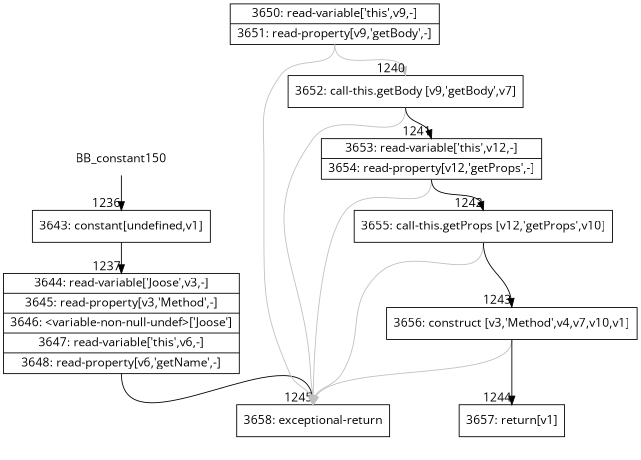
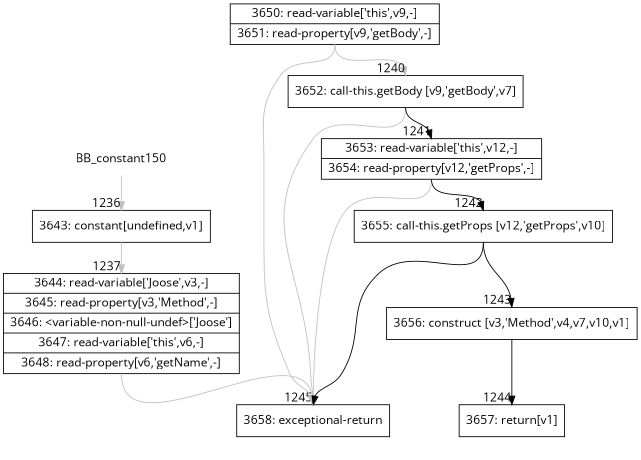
edge "BB_constant150" -> "3643: constant[undefined,v1]": color black -> gray
edge "3643: constant[undefined,v1]" -> "3644: read-variable['Joose',v3,-]": color black -> gray
edge "3655: call-this.getProps [v12,'getProps',v10]" -> "3658: exceptional-return": color gray -> black
edge "3656: construct [v3,'Method',v4,v7,v10,v1]" -> "3658: exceptional-return": removed
edge "3644: read-variable['Joose',v3,-]" -> "3658: exceptional-return": color black -> gray
